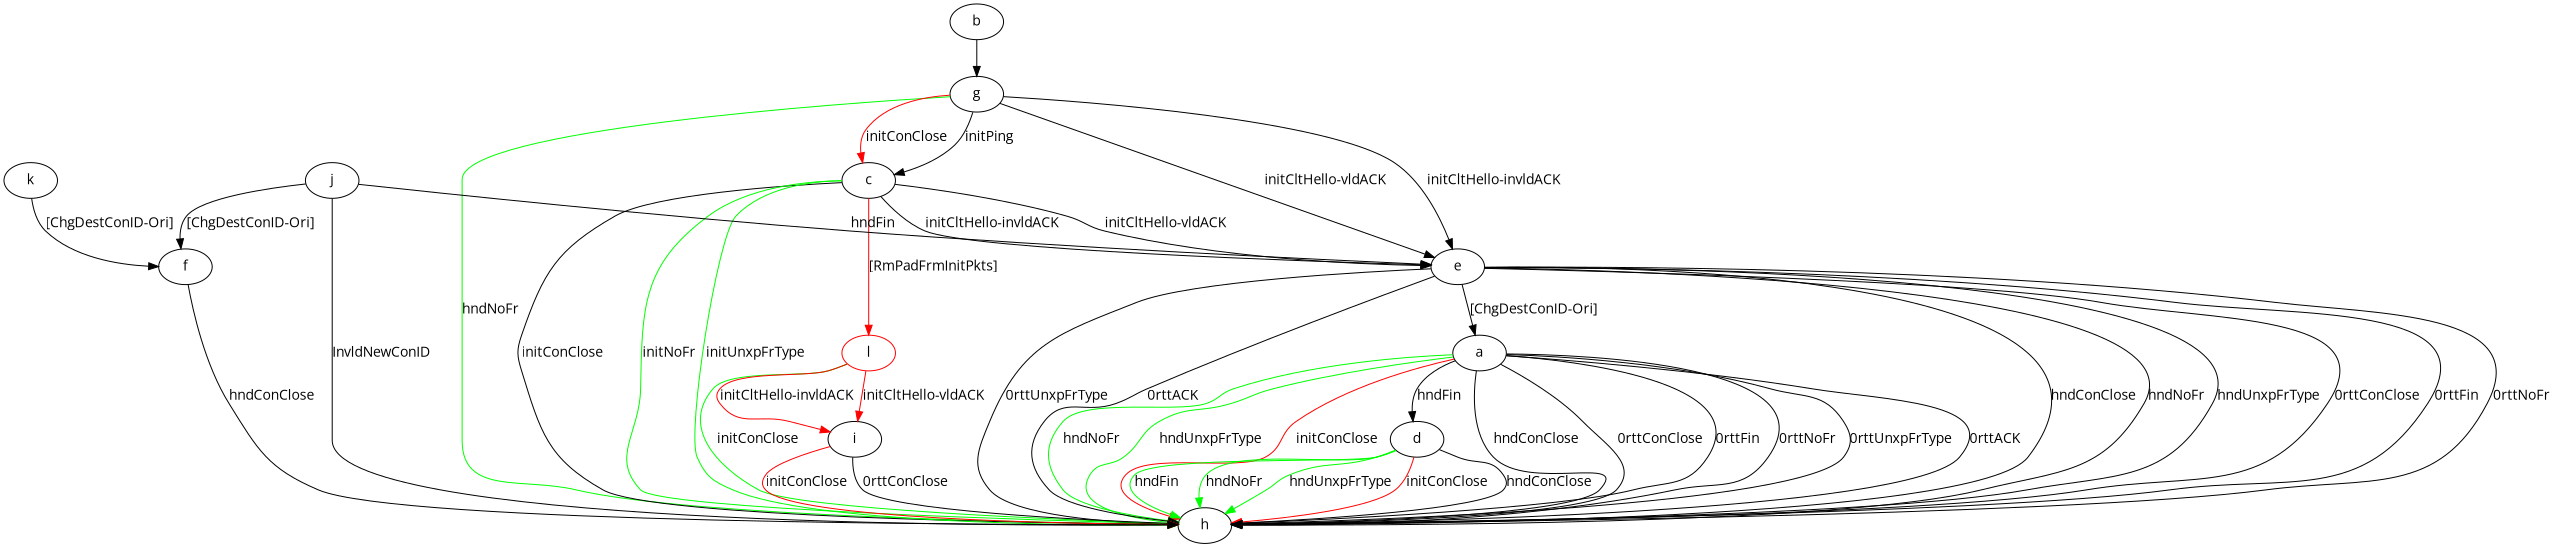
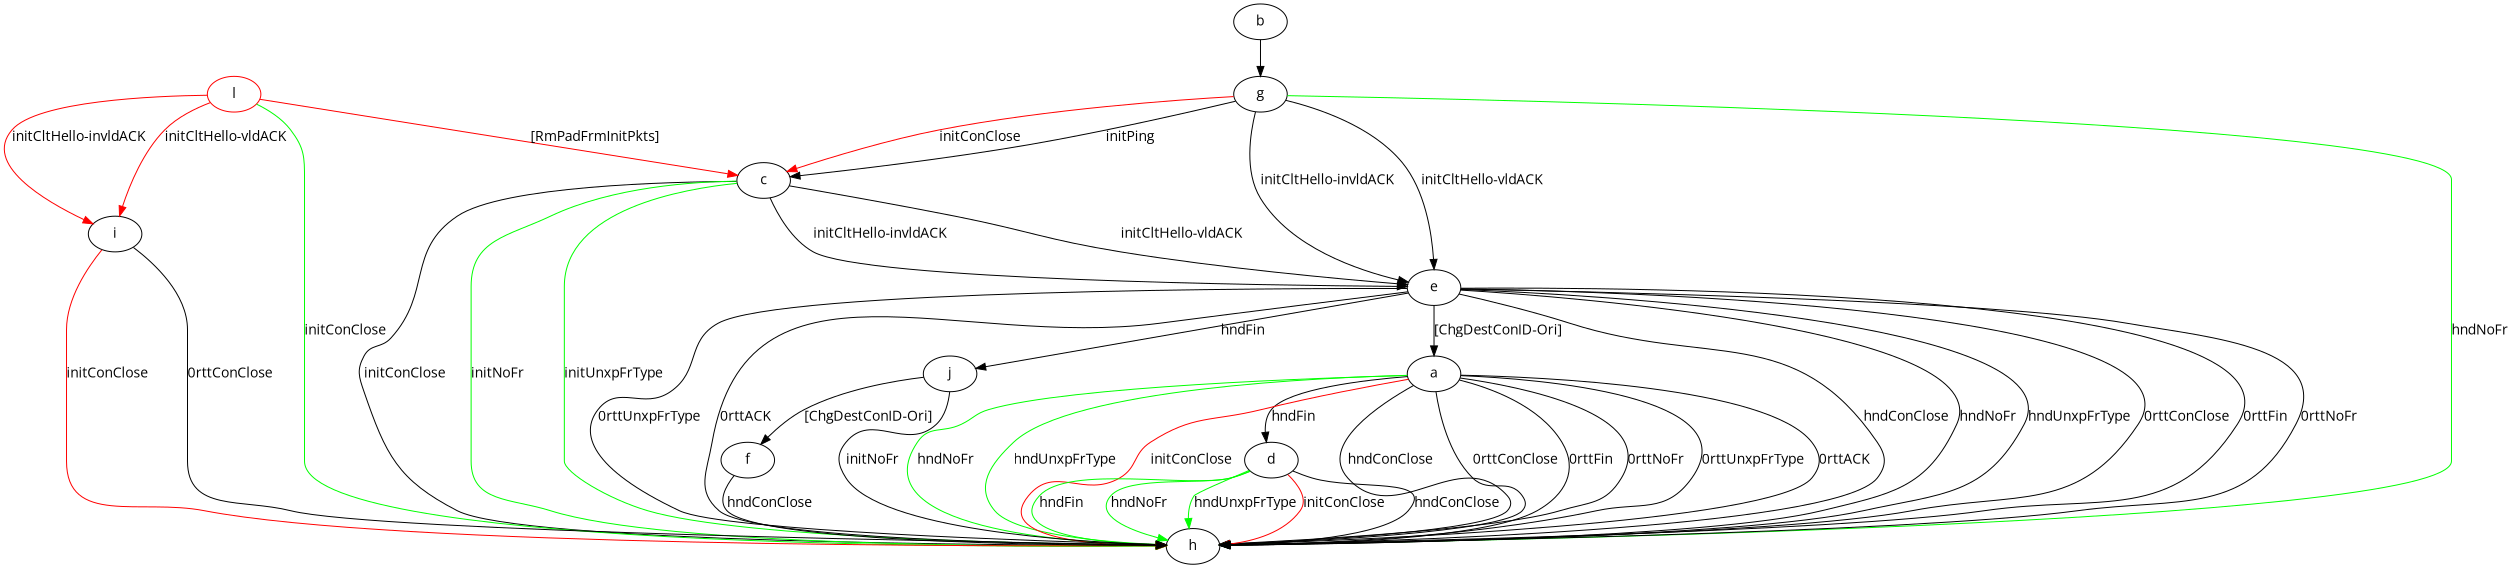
node "k": removed
edge "j" -> "e": reversed
edge "c" -> "l": reversed
edge "j" -> "h": label "InvldNewConID " -> "initNoFr "
